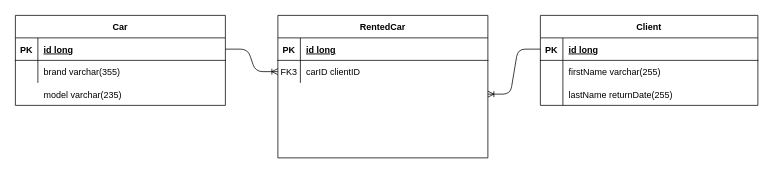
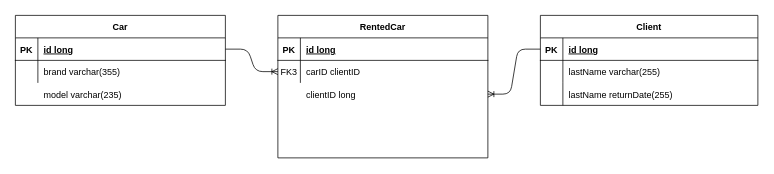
node "firstName varchar(255)": label "firstName varchar(255)" -> "lastName varchar(255)"
node "clientID long": added
